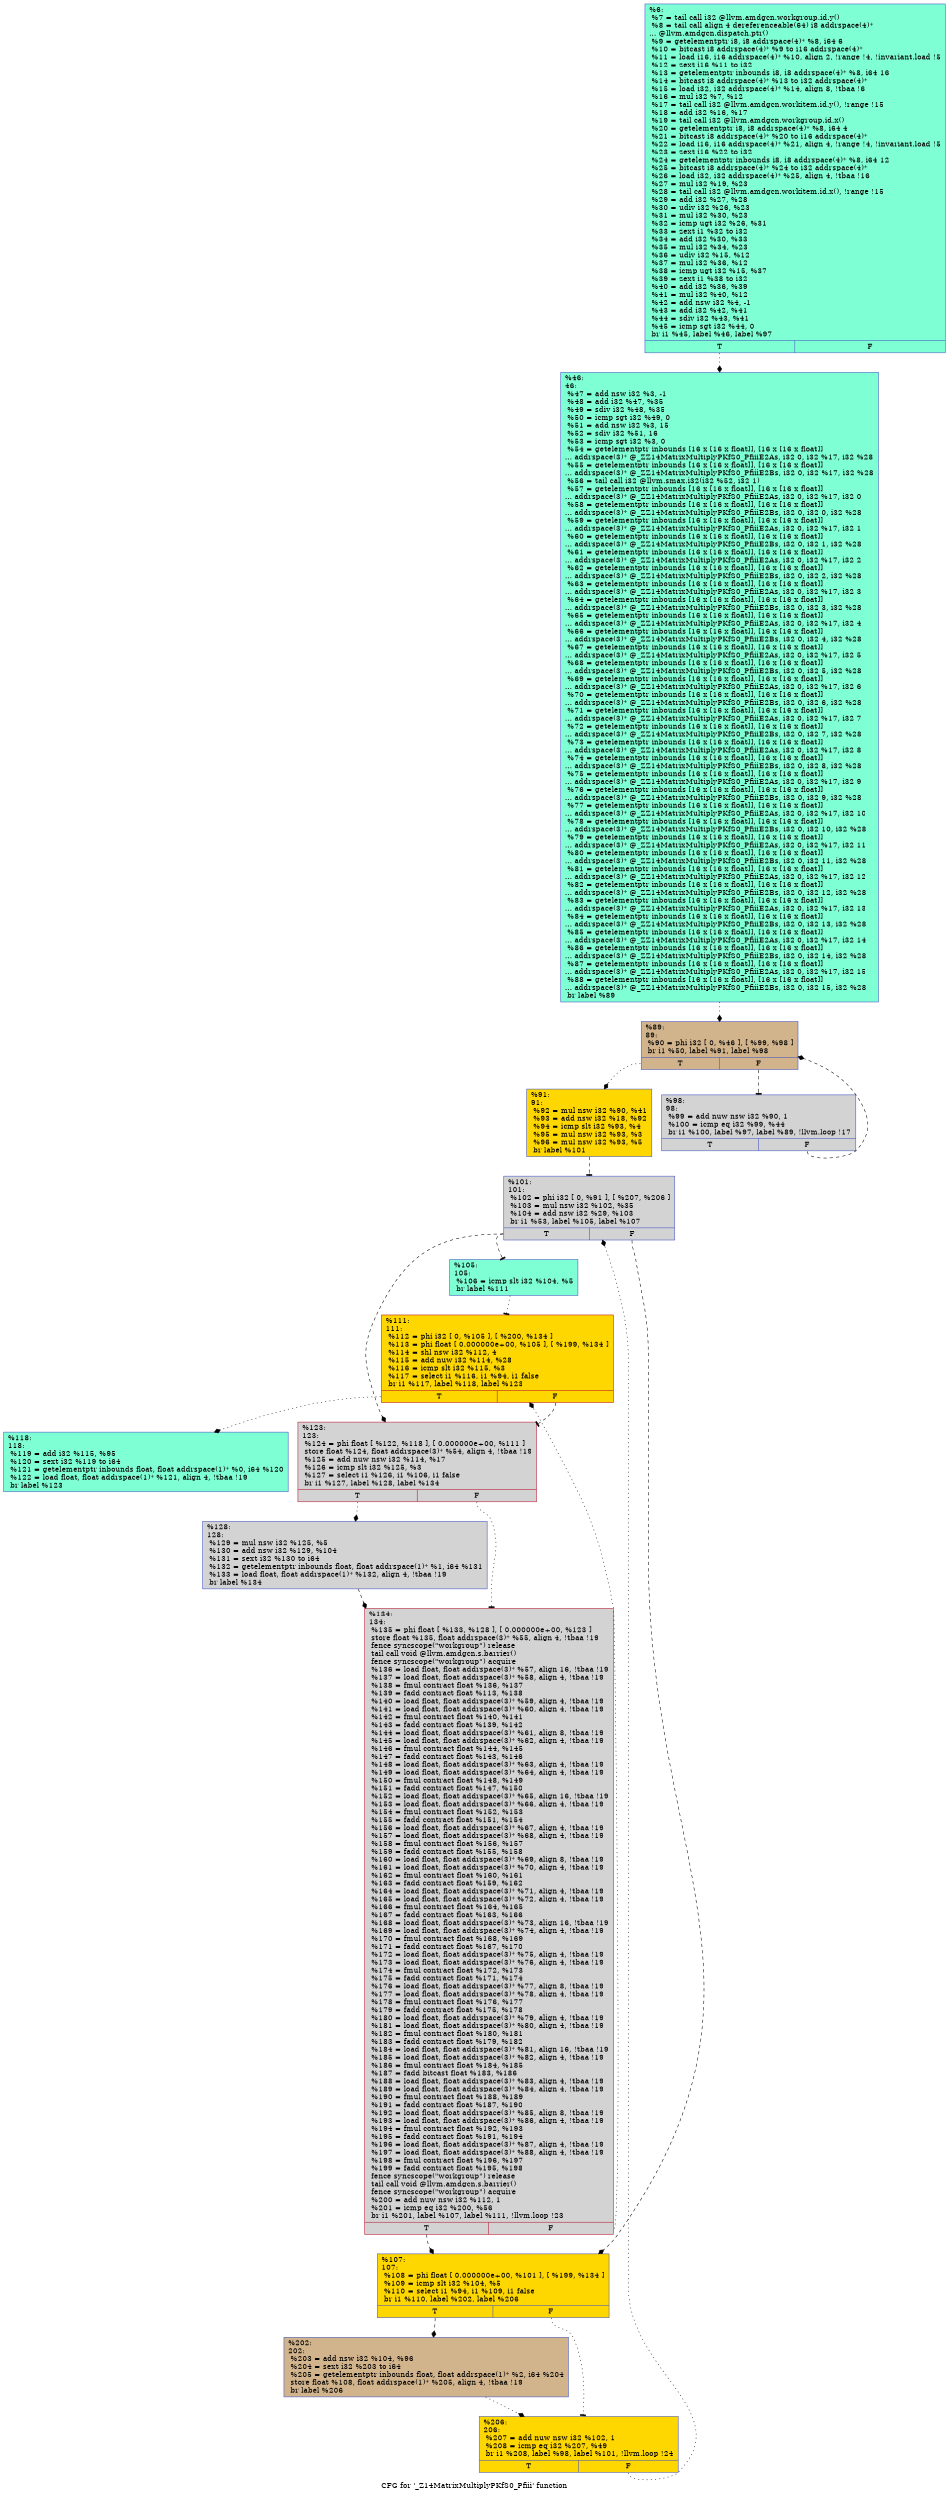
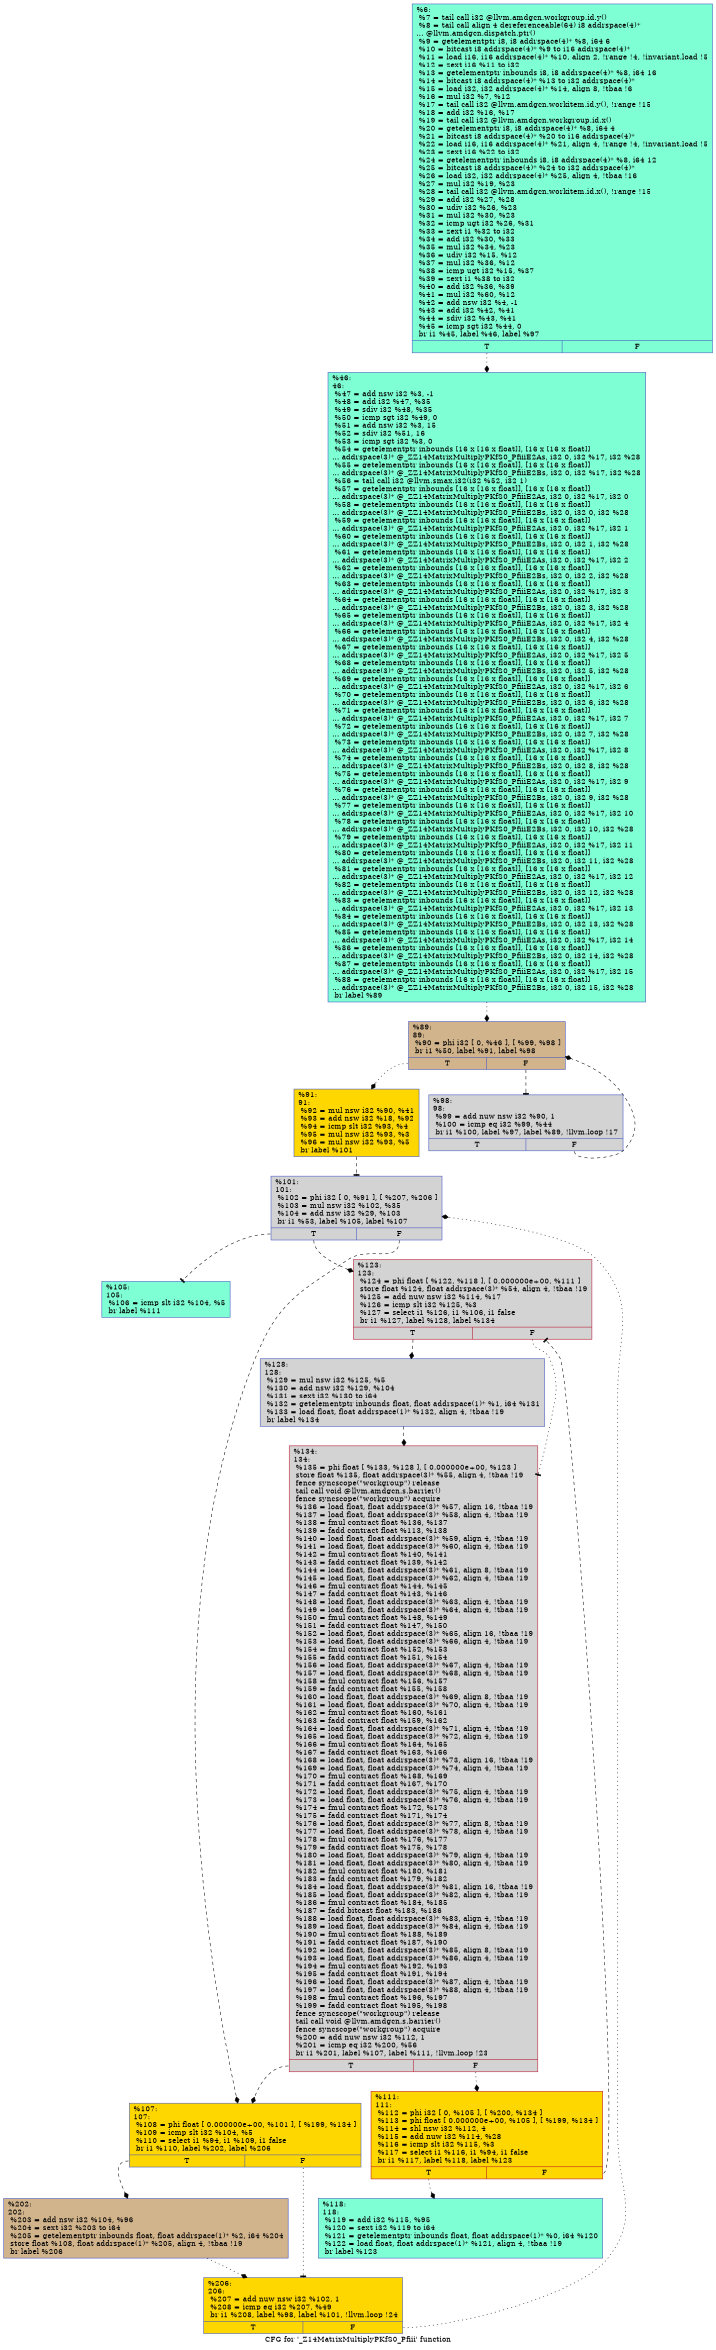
node "%6:": text "%41 = mul i32 %40, %12" -> "%41 = mul i32 %60, %12"
edge "%105:" -> "%111:": removed
edge "%123:" -> "%128:": style dotted -> dashed
